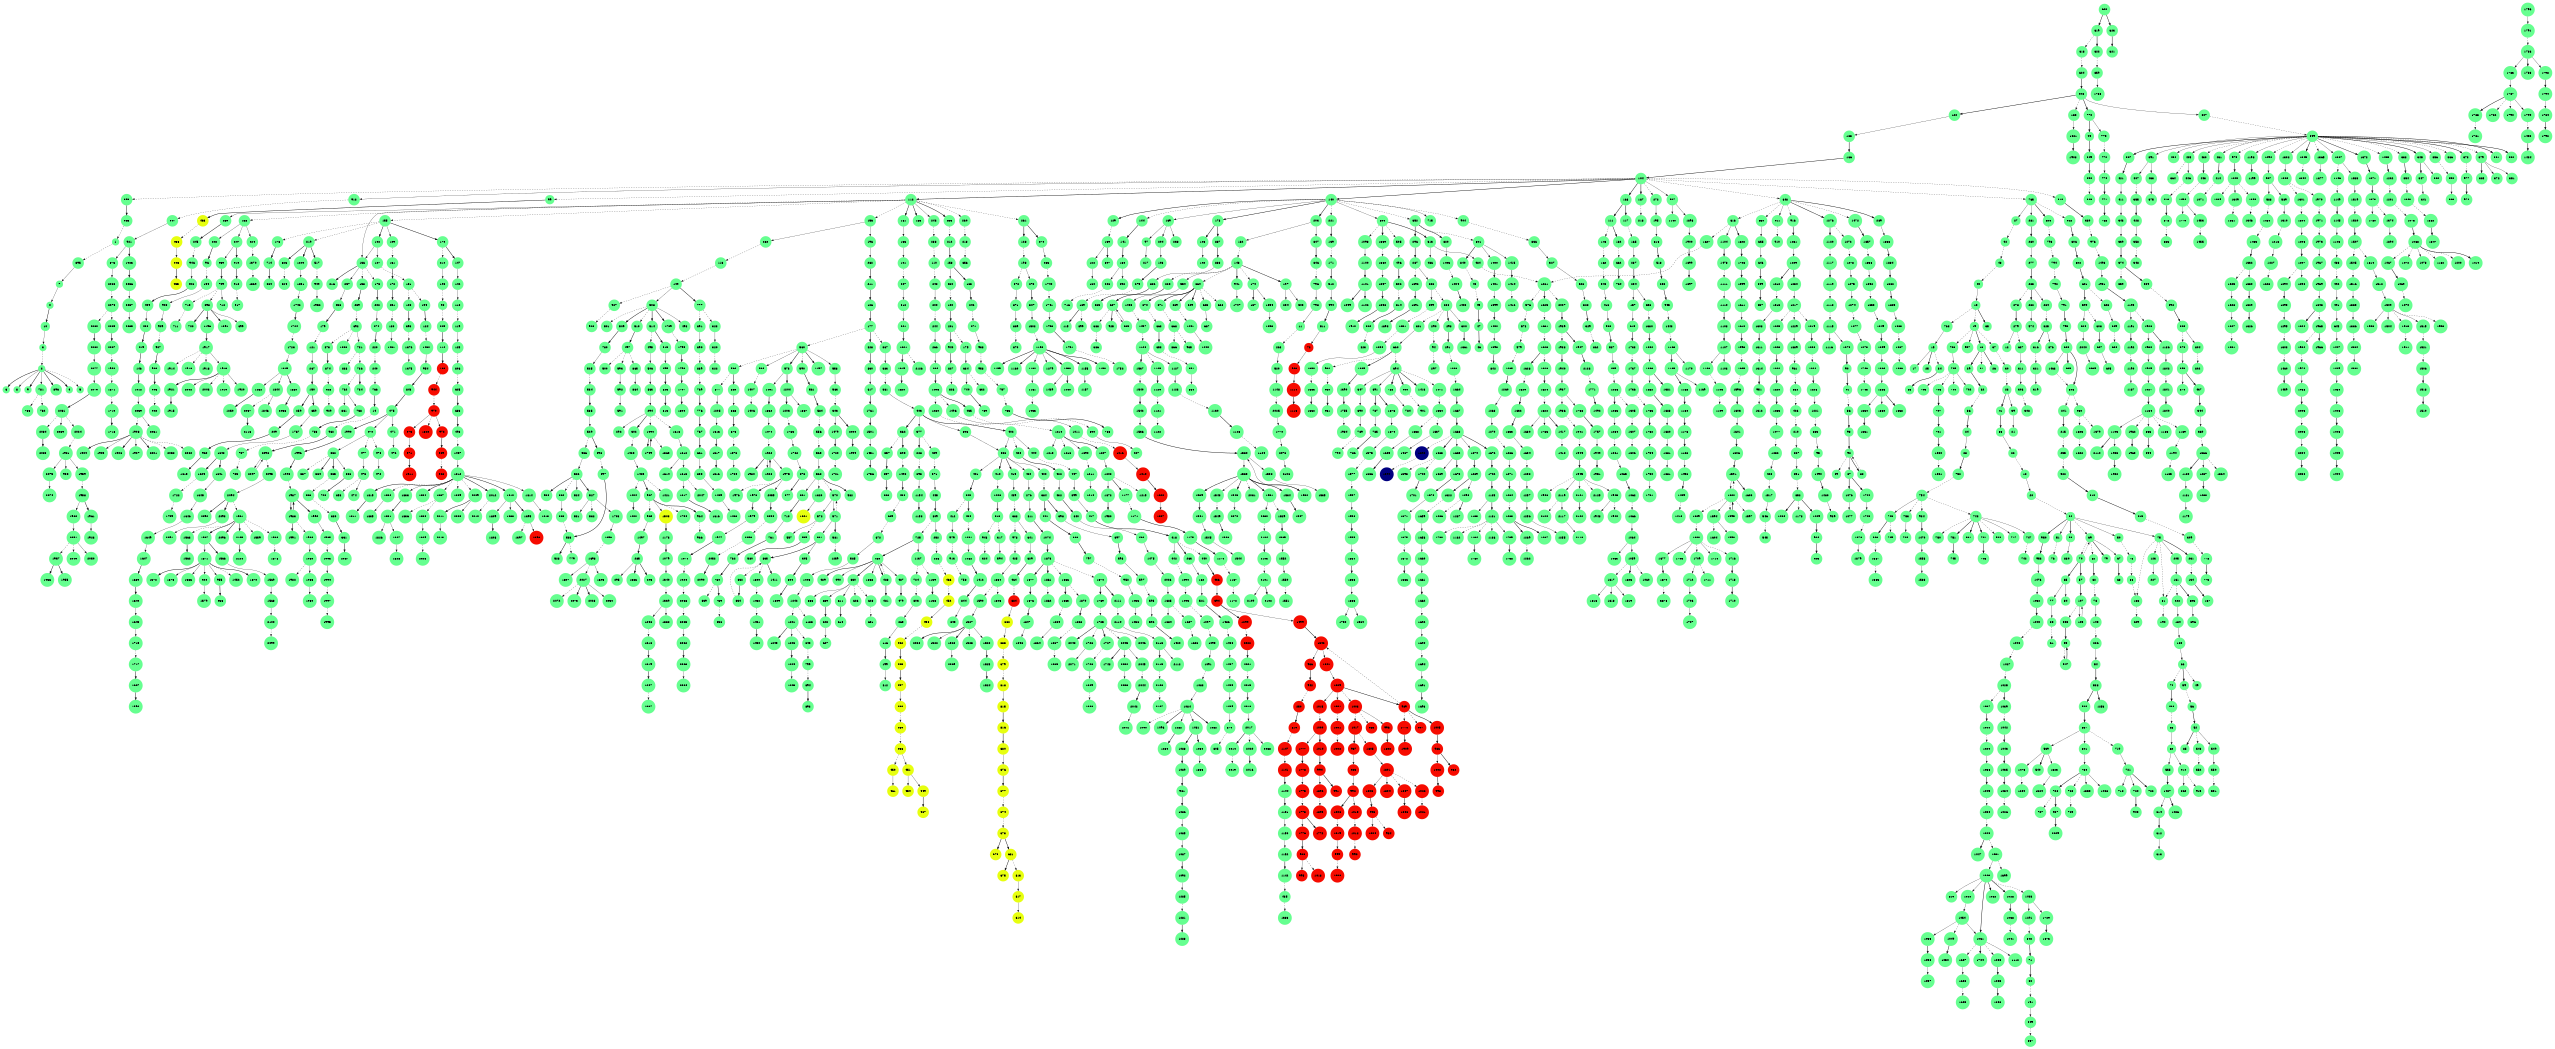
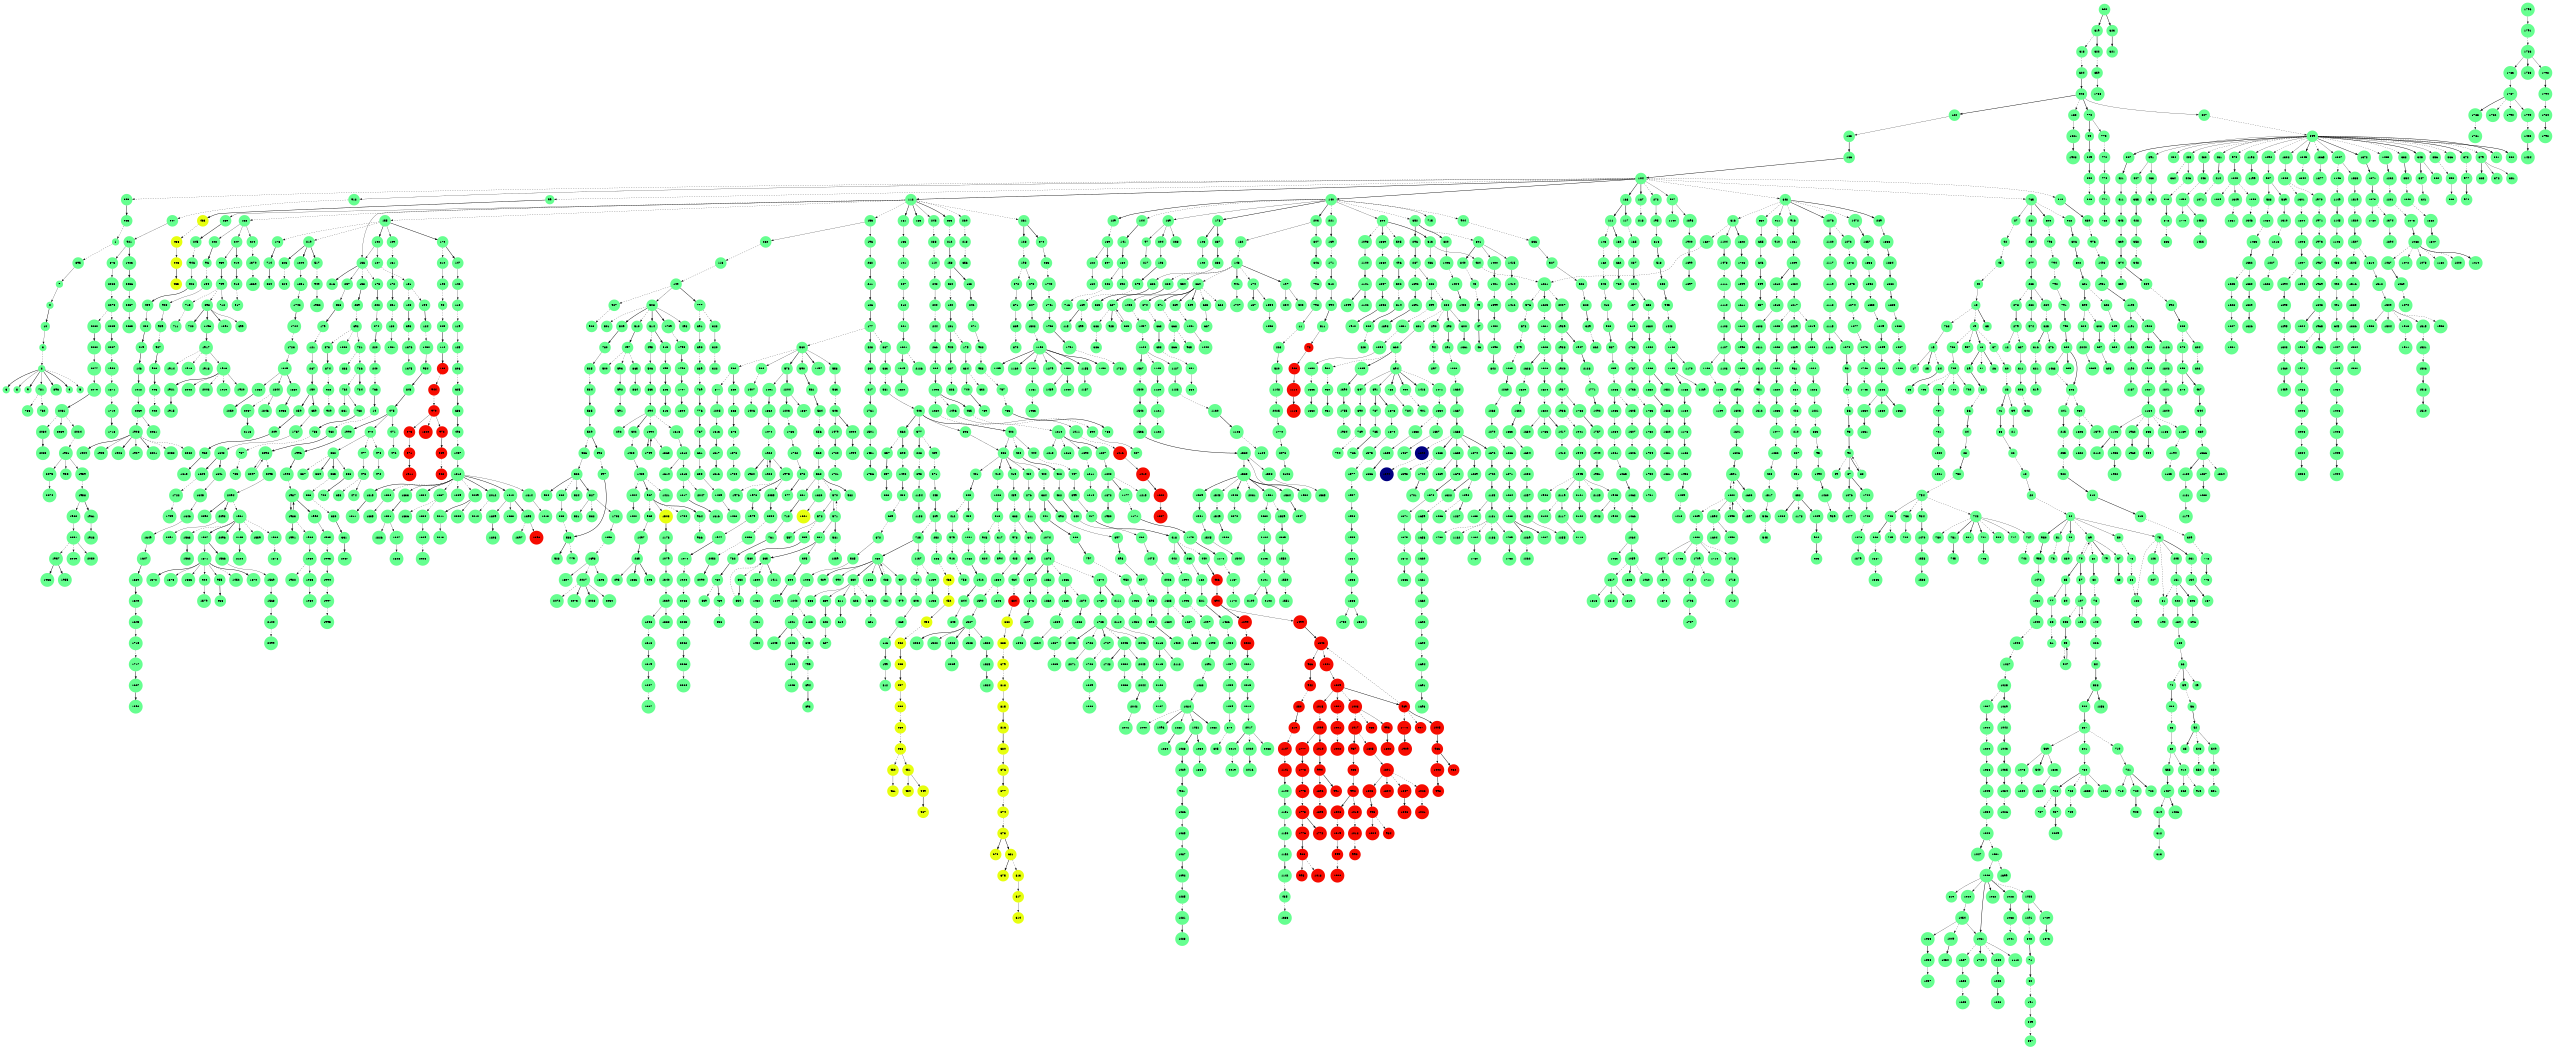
node "5678": label "5678" -> "1678"
